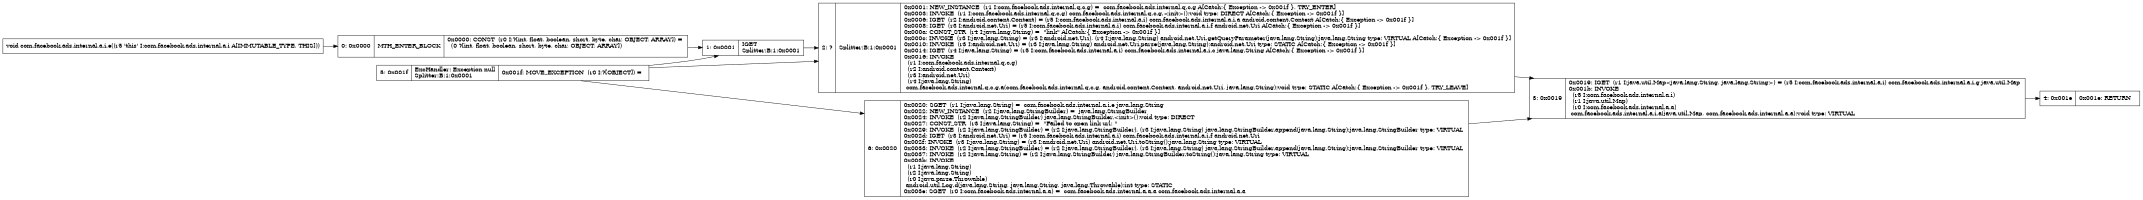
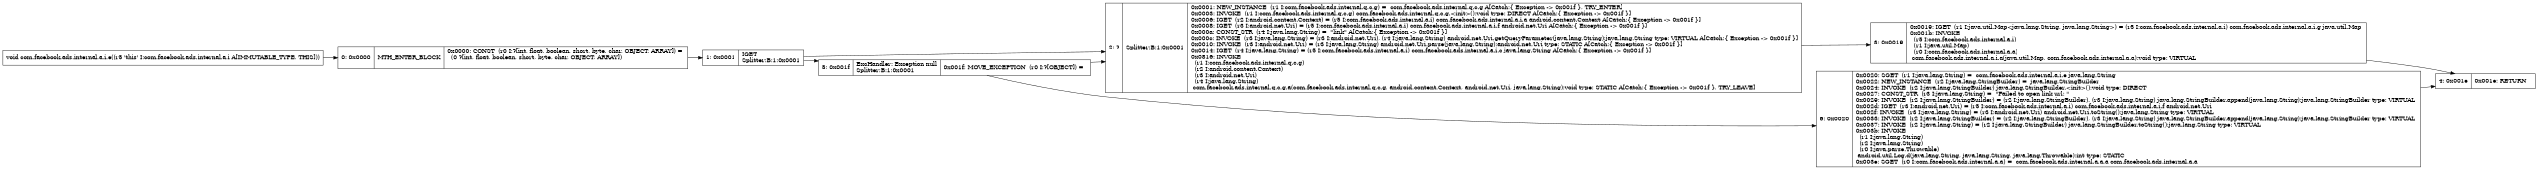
node "2: ?": text "0x0016: INVOKE" -> "0x0816: INVOKE"
edge "5: 0x001f" -> "1: 0x0001": reversed
edge "6: 0x0020" -> "3: 0x0019": now "6: 0x0020" -> "4: 0x001e"
